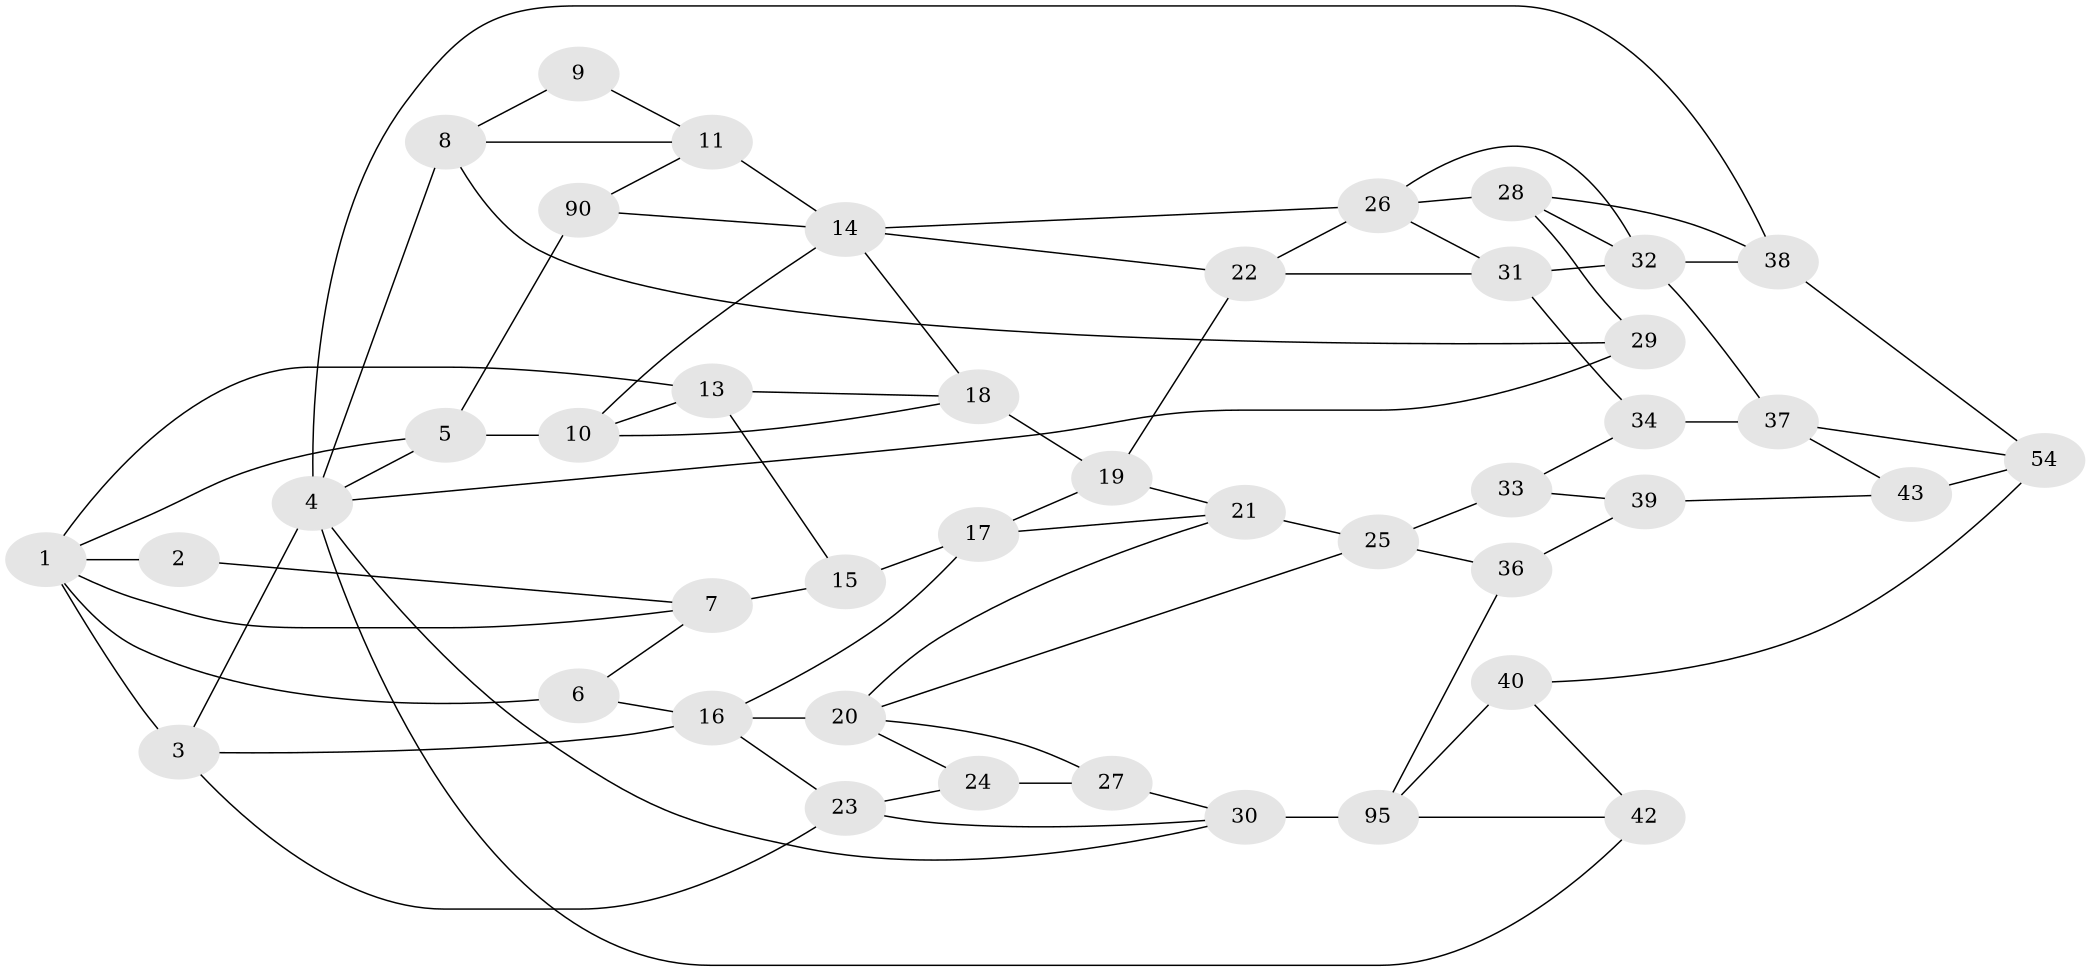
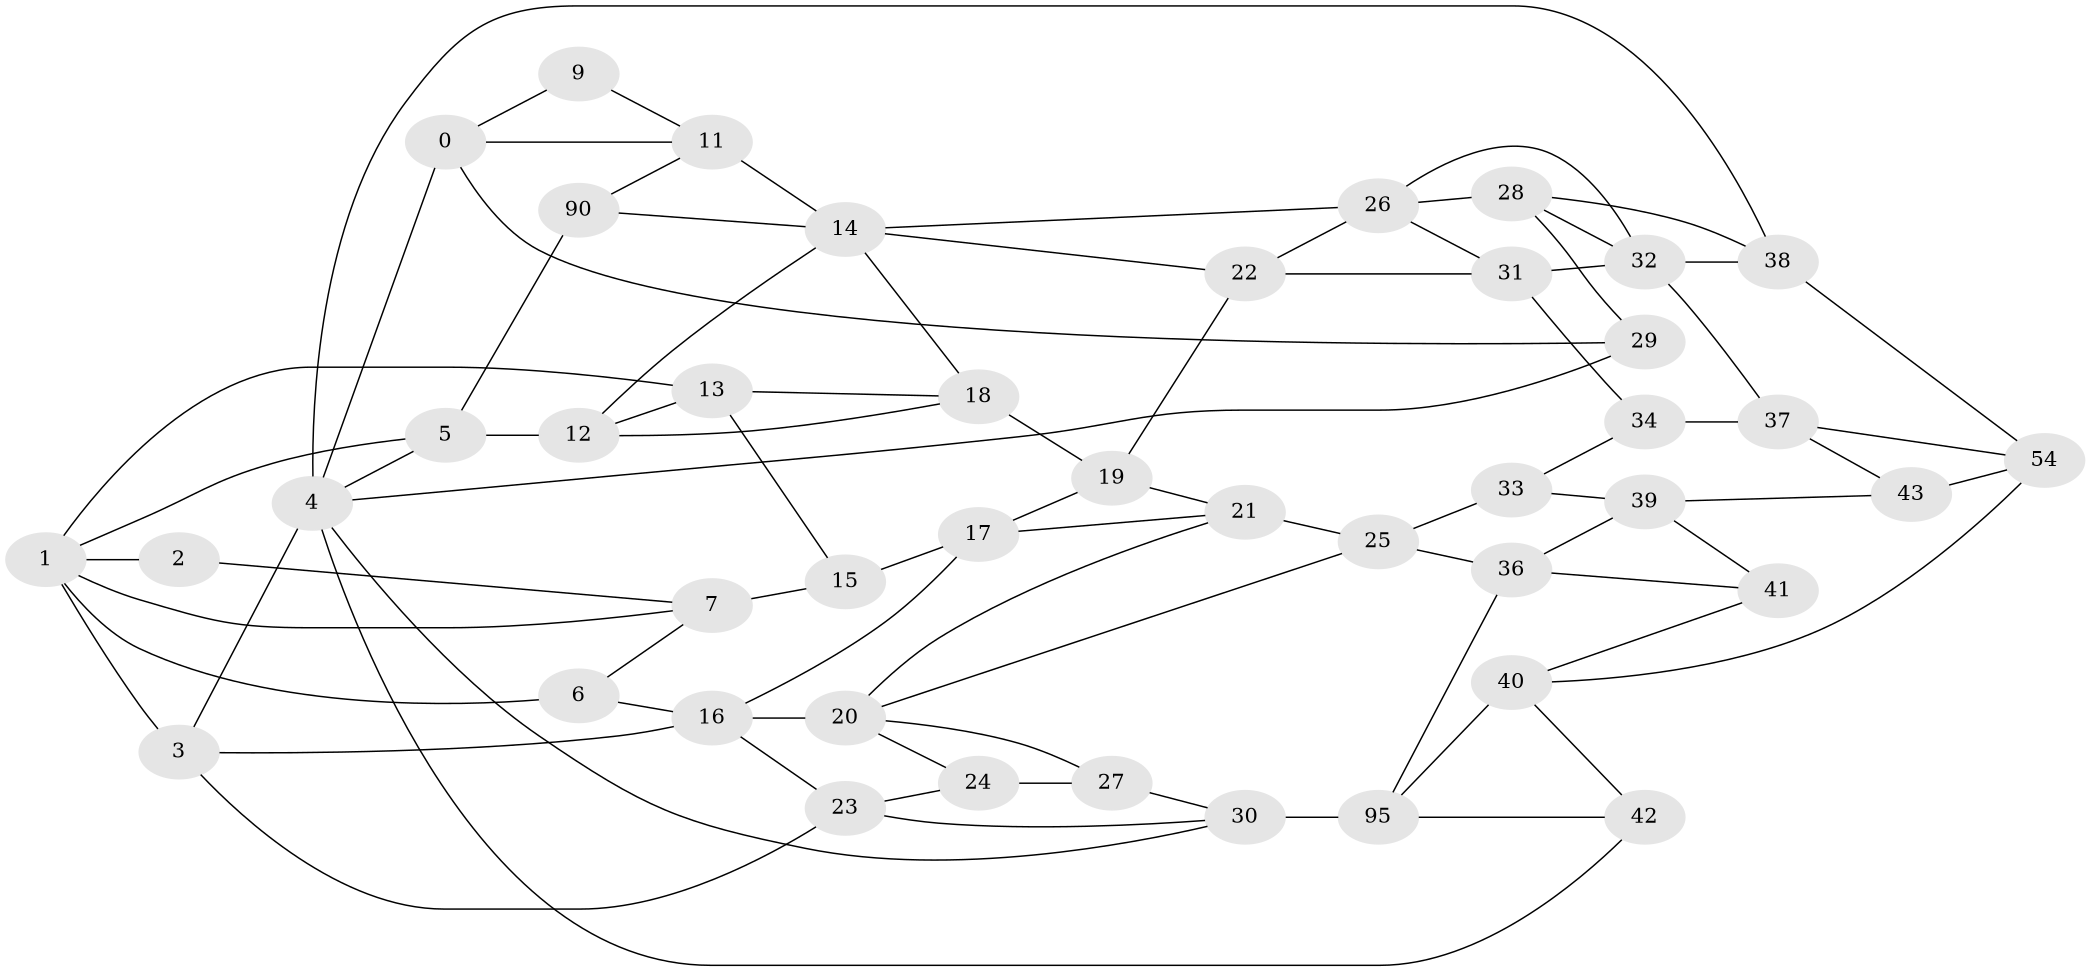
node "8": label "8" -> "0"
node "10": label "10" -> "12"
node "41": added
